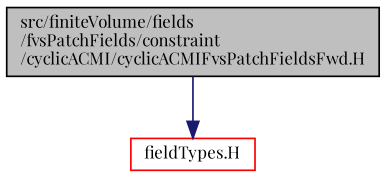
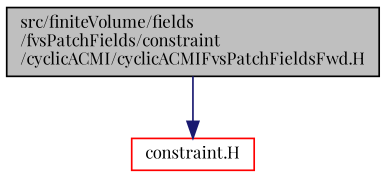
node "fieldTypes.H": label "fieldTypes.H" -> "constraint.H"
